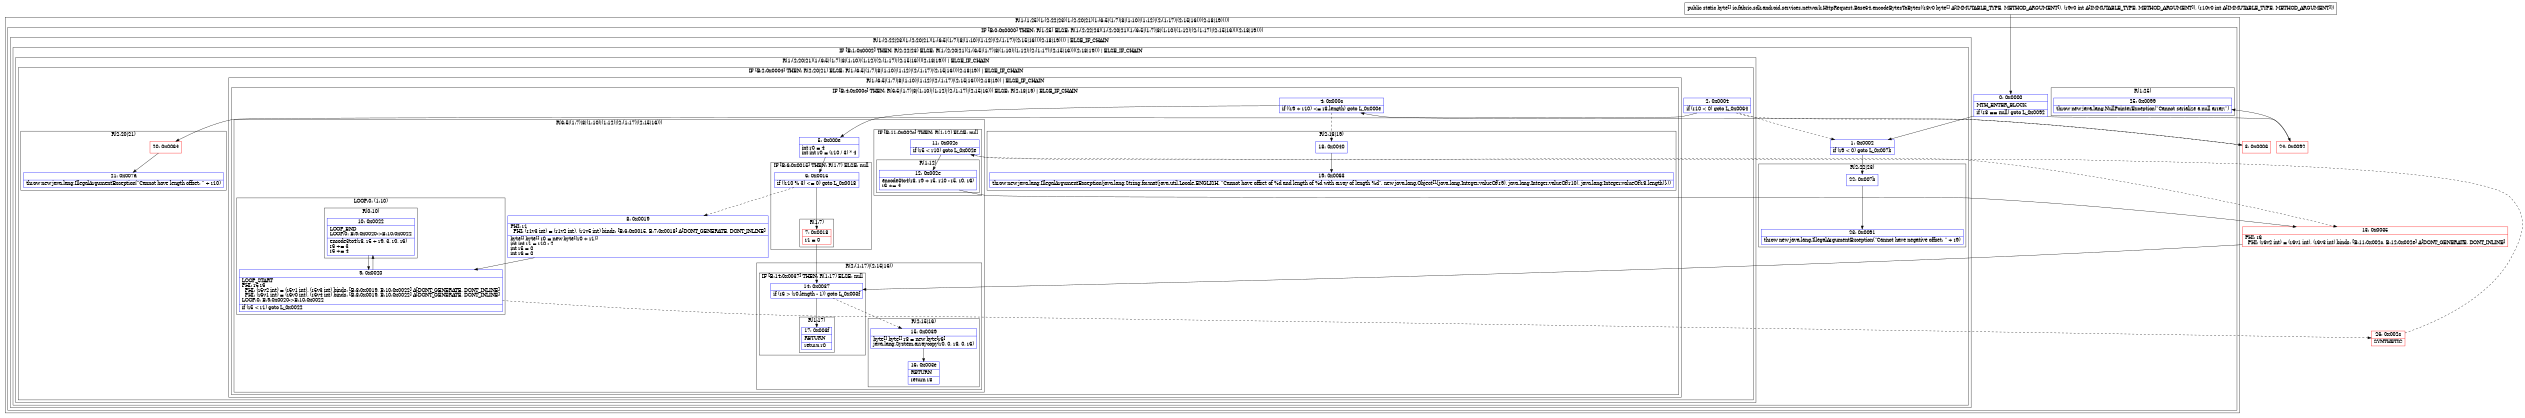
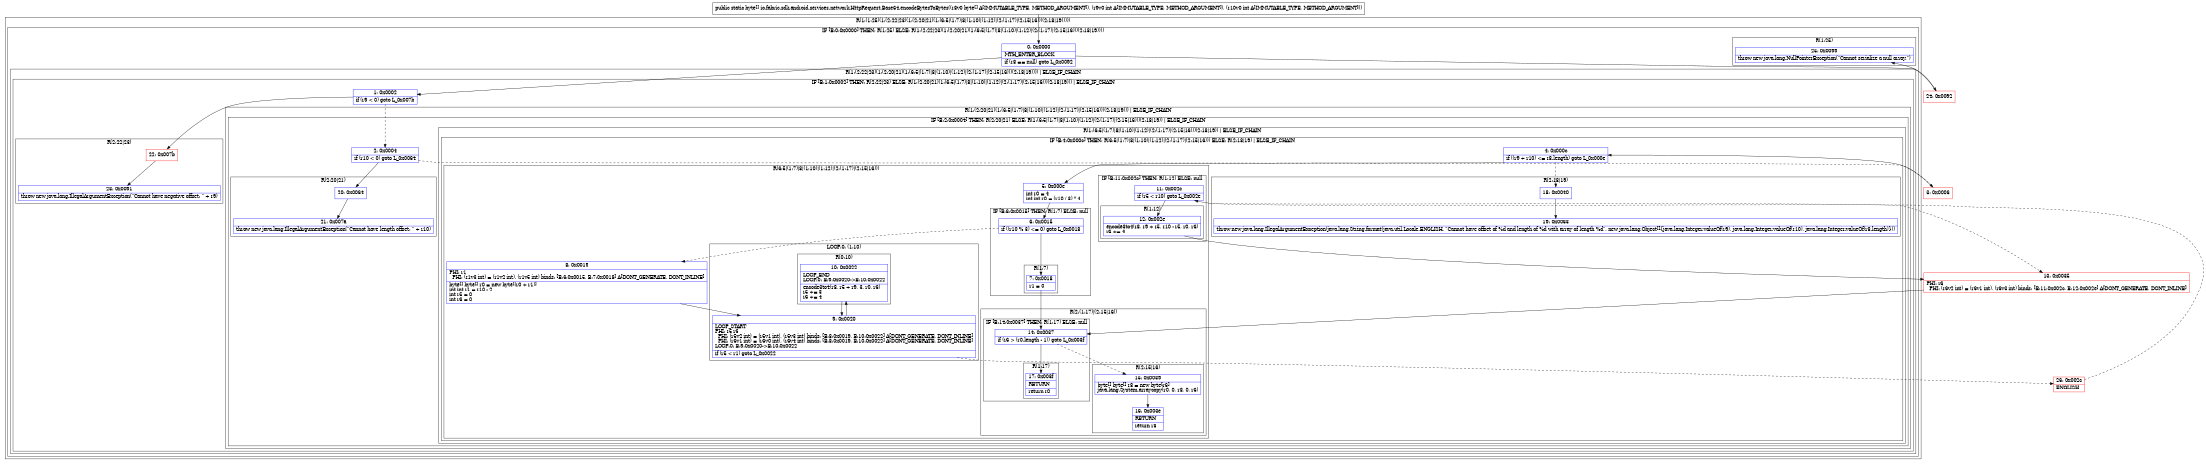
edge "2: 0x0004" -> "1: 0x0002": reversed
node "20: 0x0064": color red -> blue
node "22: 0x007b": color blue -> red
node "7: 0x0018": color red -> blue
node "10: 0x0022": text "r6 += 3" -> "r5 += 3"
node "26: 0x002c": text "SYNTHETIC" -> "ENGLISH"
